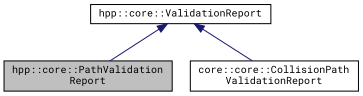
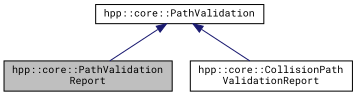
node "hpp::core::ValidationReport": label "hpp::core::ValidationReport" -> "hpp::core::PathValidation"
node "core::core::CollisionPath ValidationReport": label "core::core::CollisionPath ValidationReport" -> "hpp::core::CollisionPath ValidationReport"
